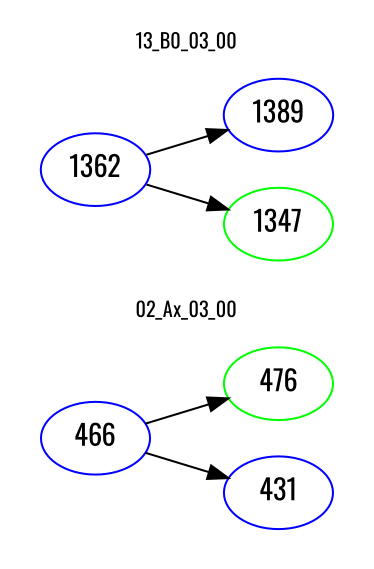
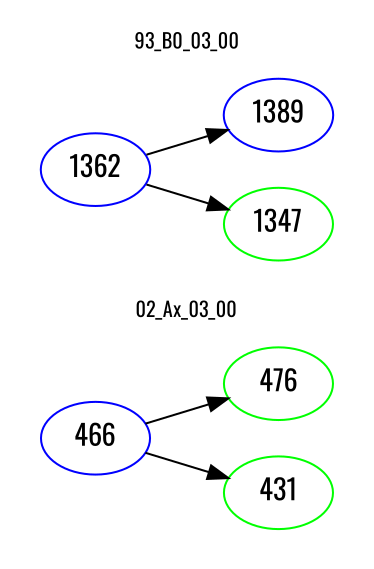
cluster "13_B0_03_00": label "13_B0_03_00" -> "93_B0_03_00"
node "431": color blue -> green
